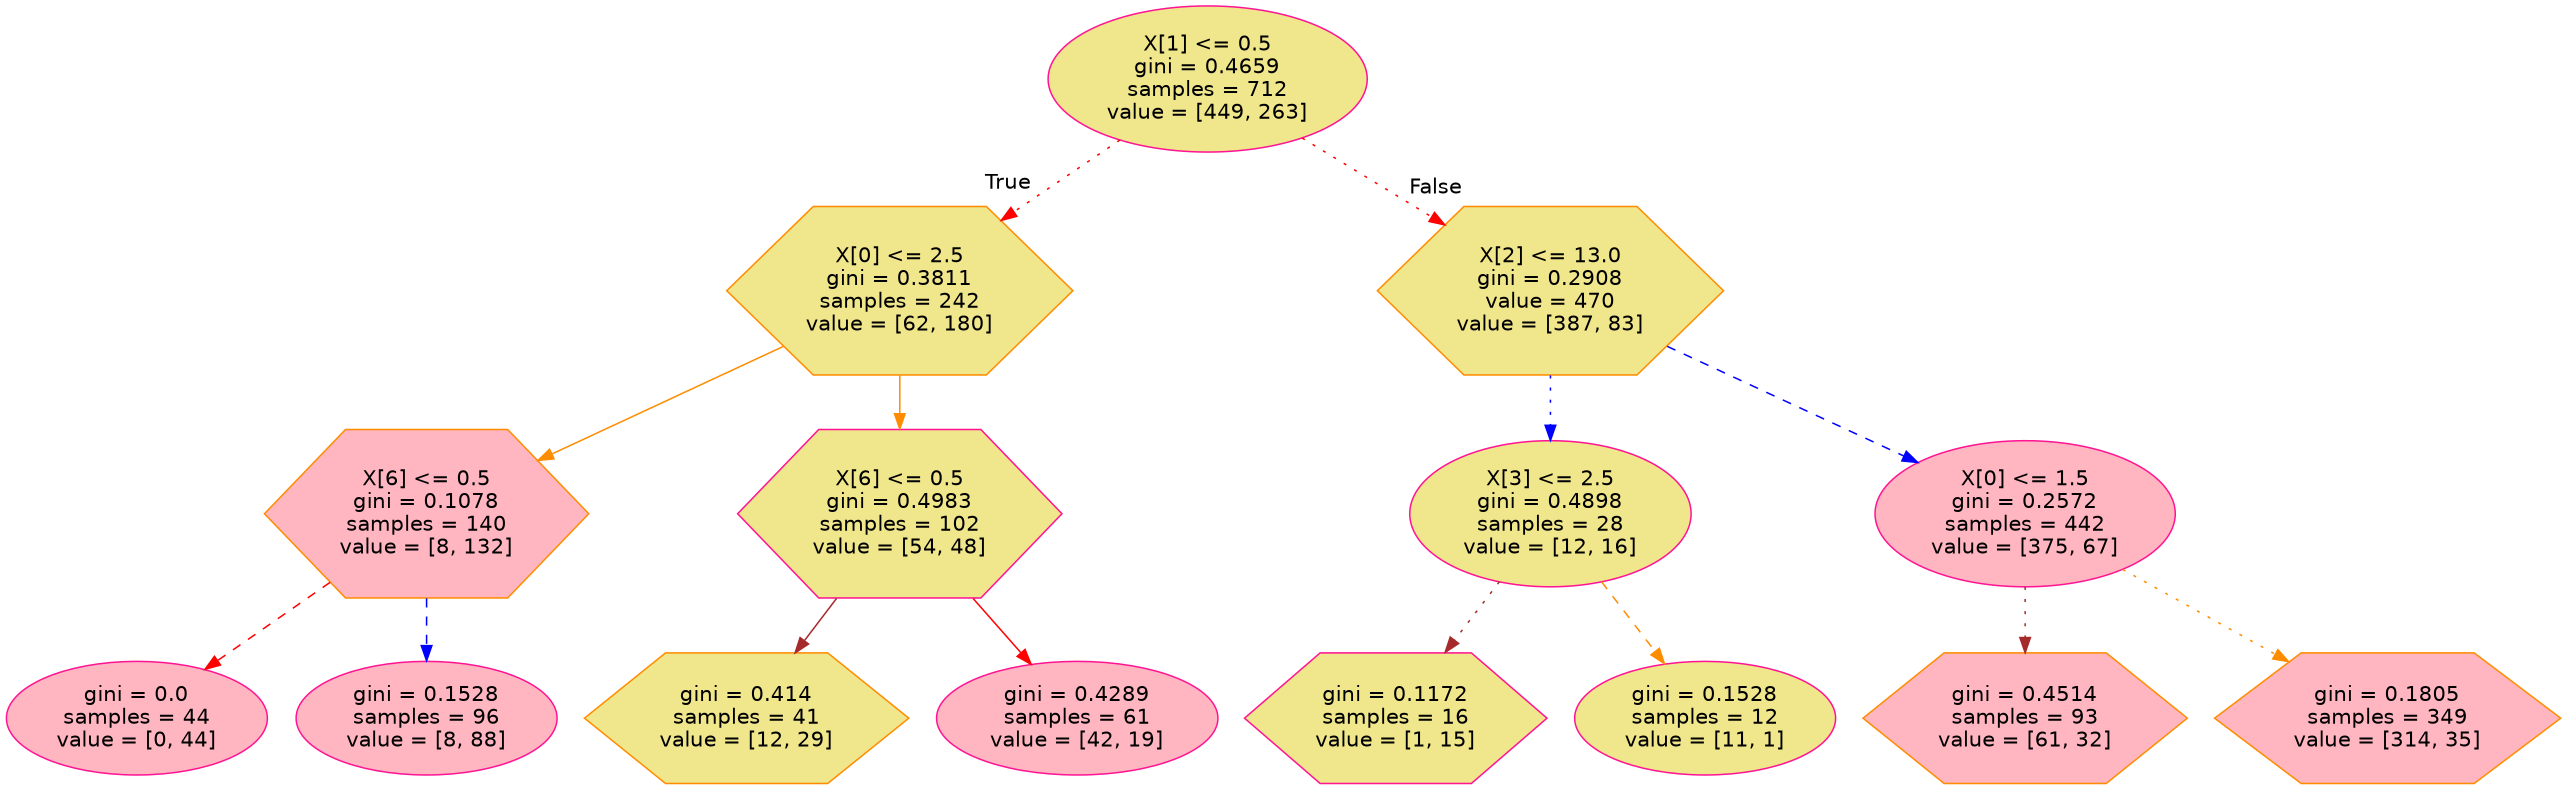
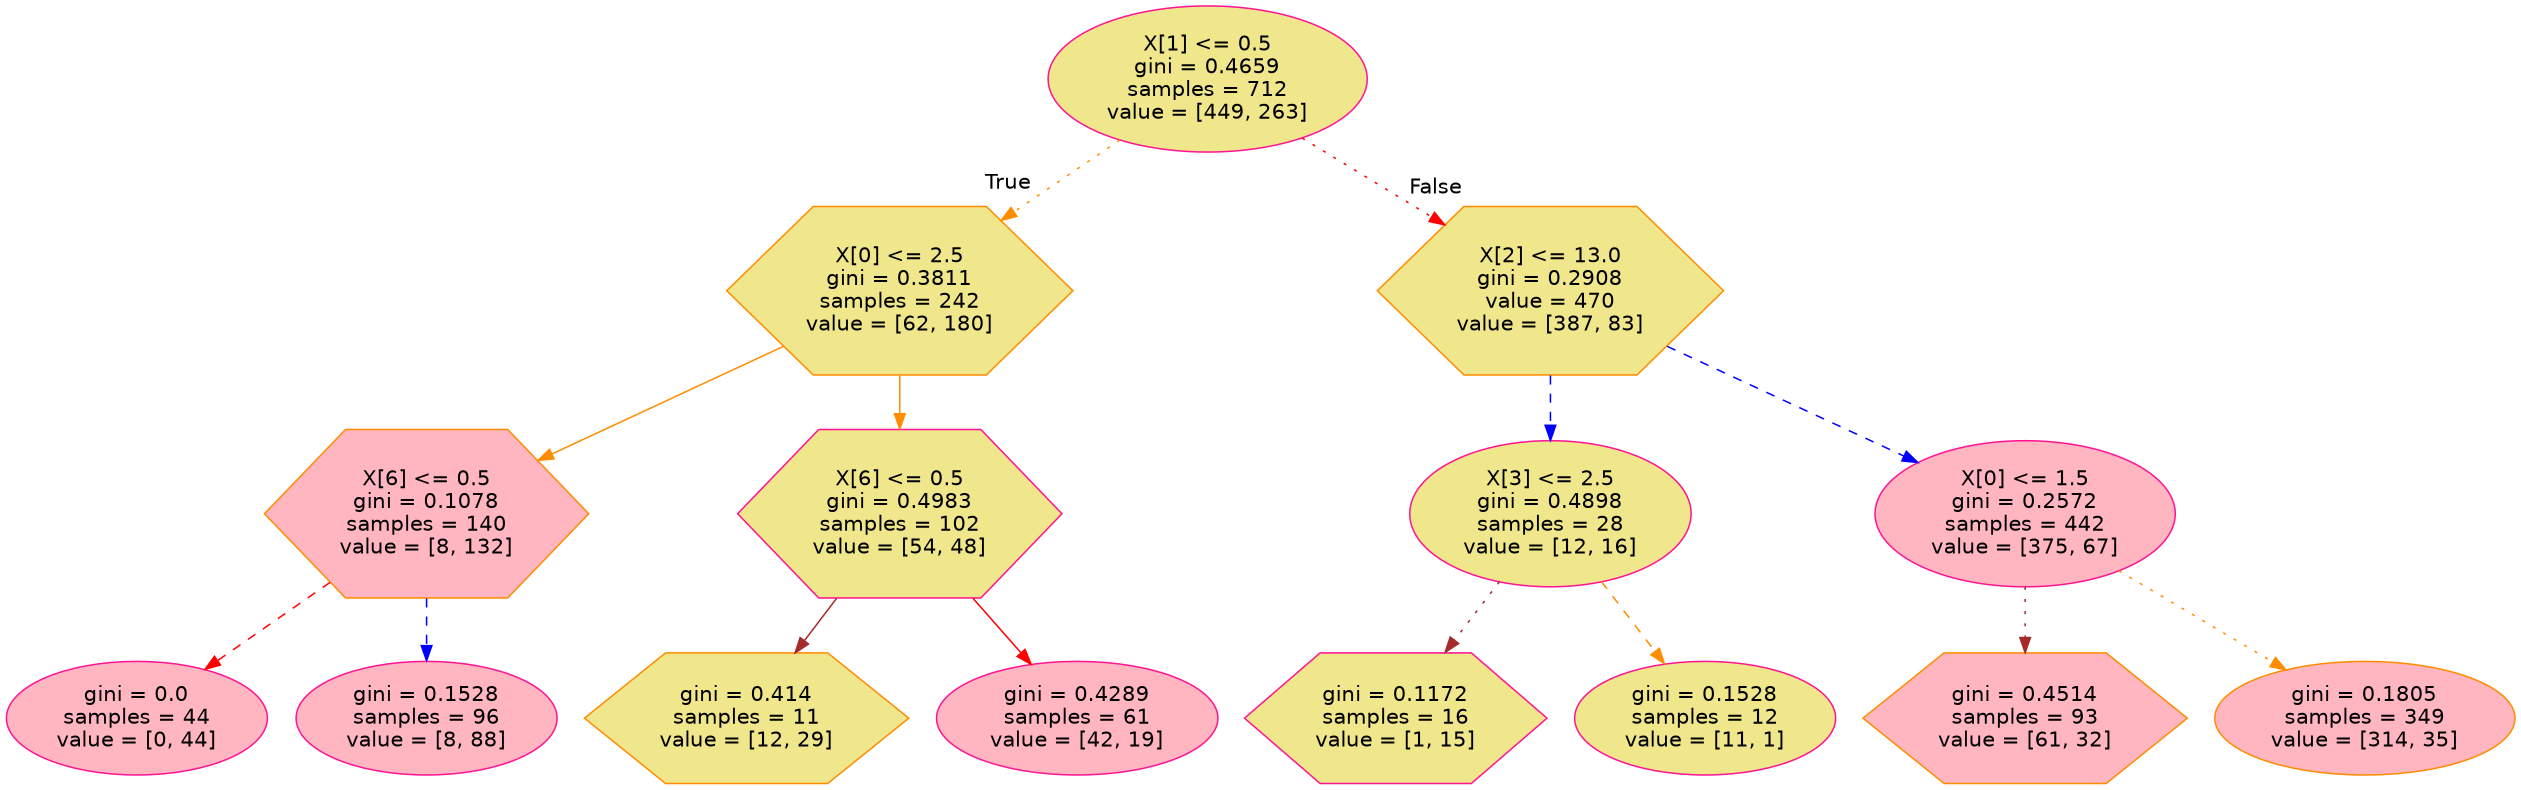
edge "X[1] <= 0.5 gini = 0.4659 samples = 712 value = [449, 263]" -> "X[0] <= 2.5 gini = 0.3811 samples = 242 value = [62, 180]": color red -> darkorange
edge "X[2] <= 13.0 gini = 0.2908 value = 470 value = [387, 83]" -> "X[3] <= 2.5 gini = 0.4898 samples = 28 value = [12, 16]": style dotted -> dashed
node "gini = 0.414 samples = 41 value = [12, 29]": label "gini = 0.414 samples = 41 value = [12, 29]" -> "gini = 0.414 samples = 11 value = [12, 29]"
node "gini = 0.1805 samples = 349 value = [314, 35]": shape hexagon -> ellipse
